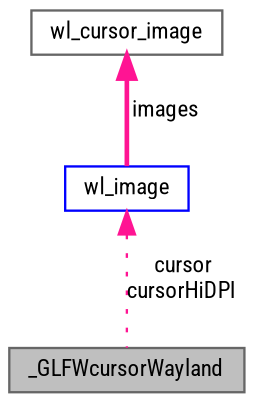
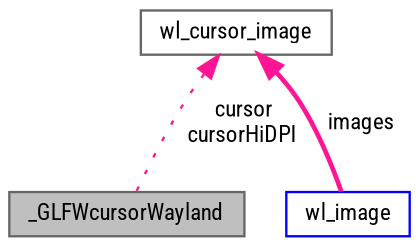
edge "_GLFWcursorWayland" -> "wl_image": now "_GLFWcursorWayland" -> "wl_cursor_image"
